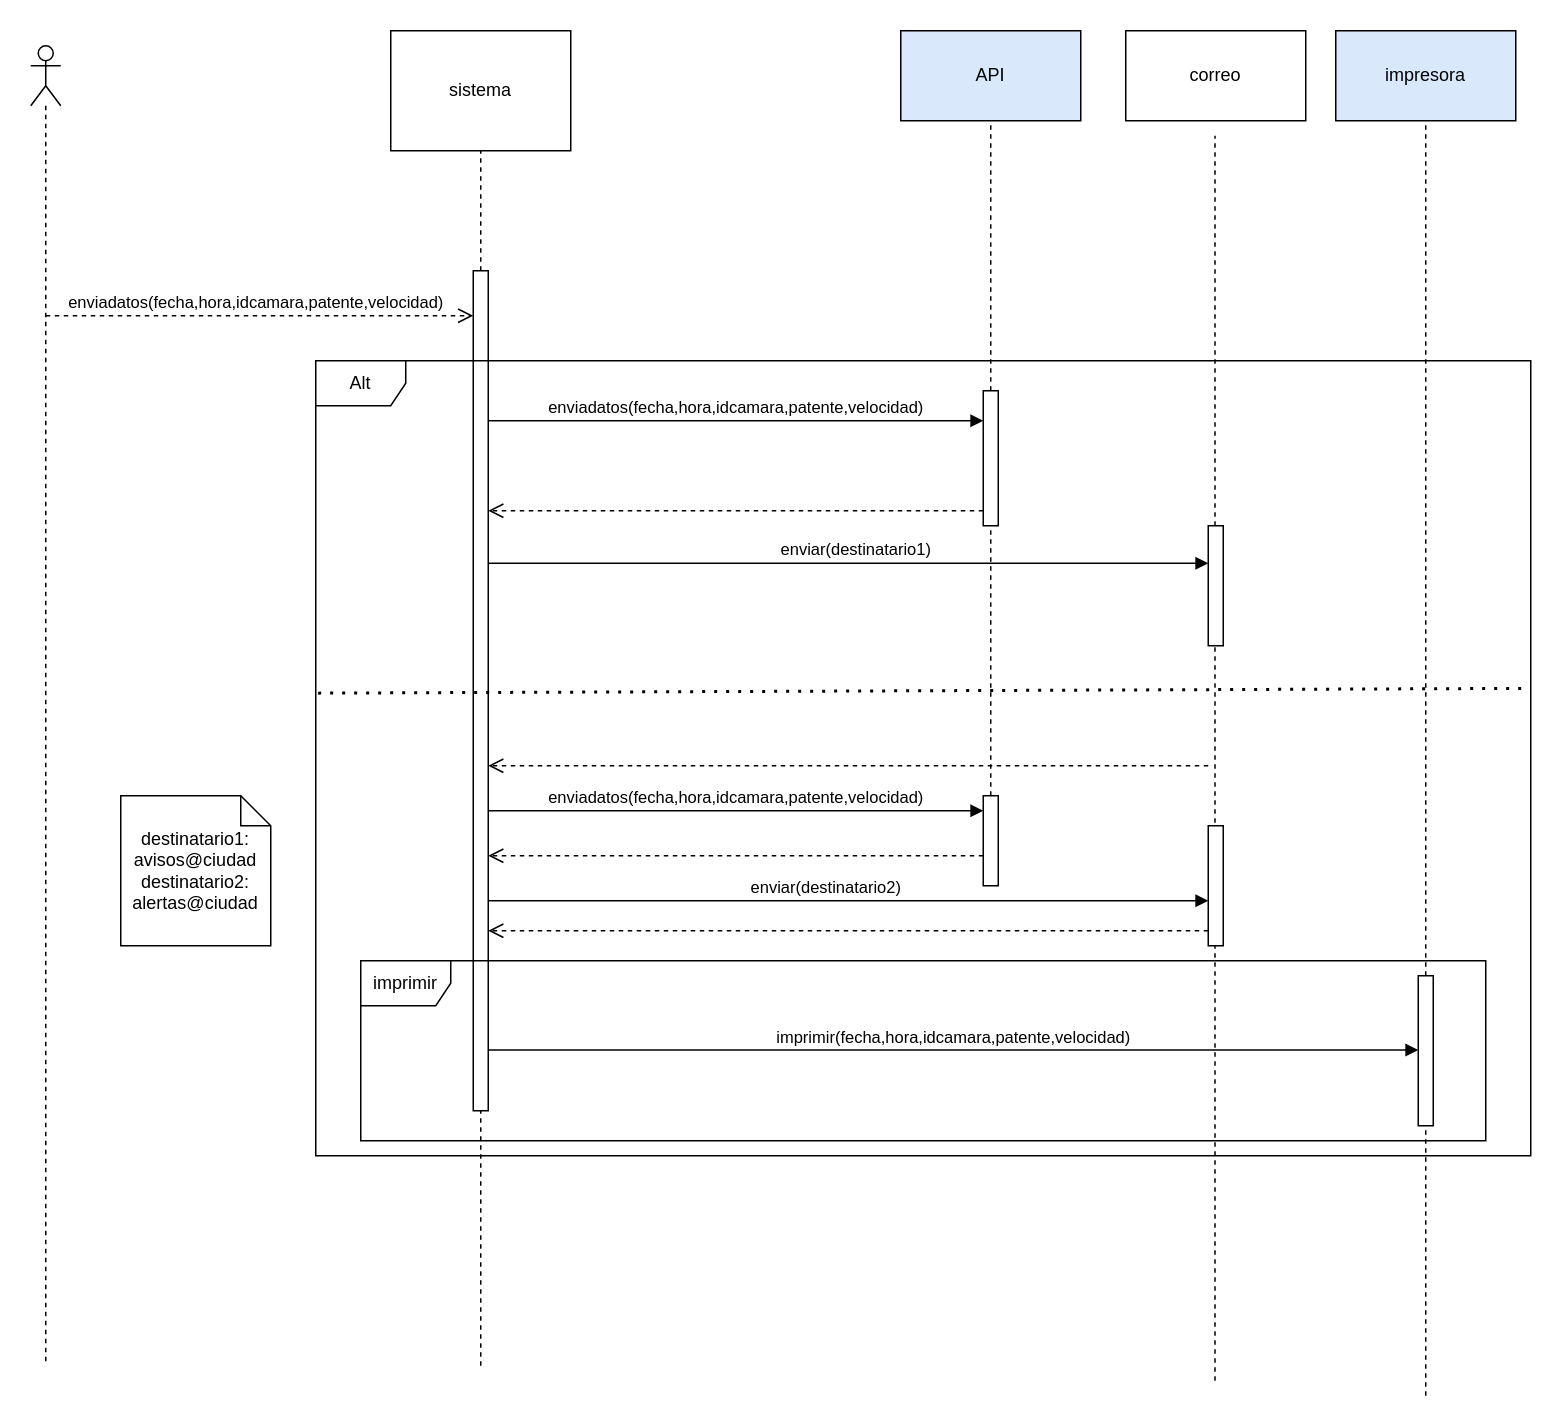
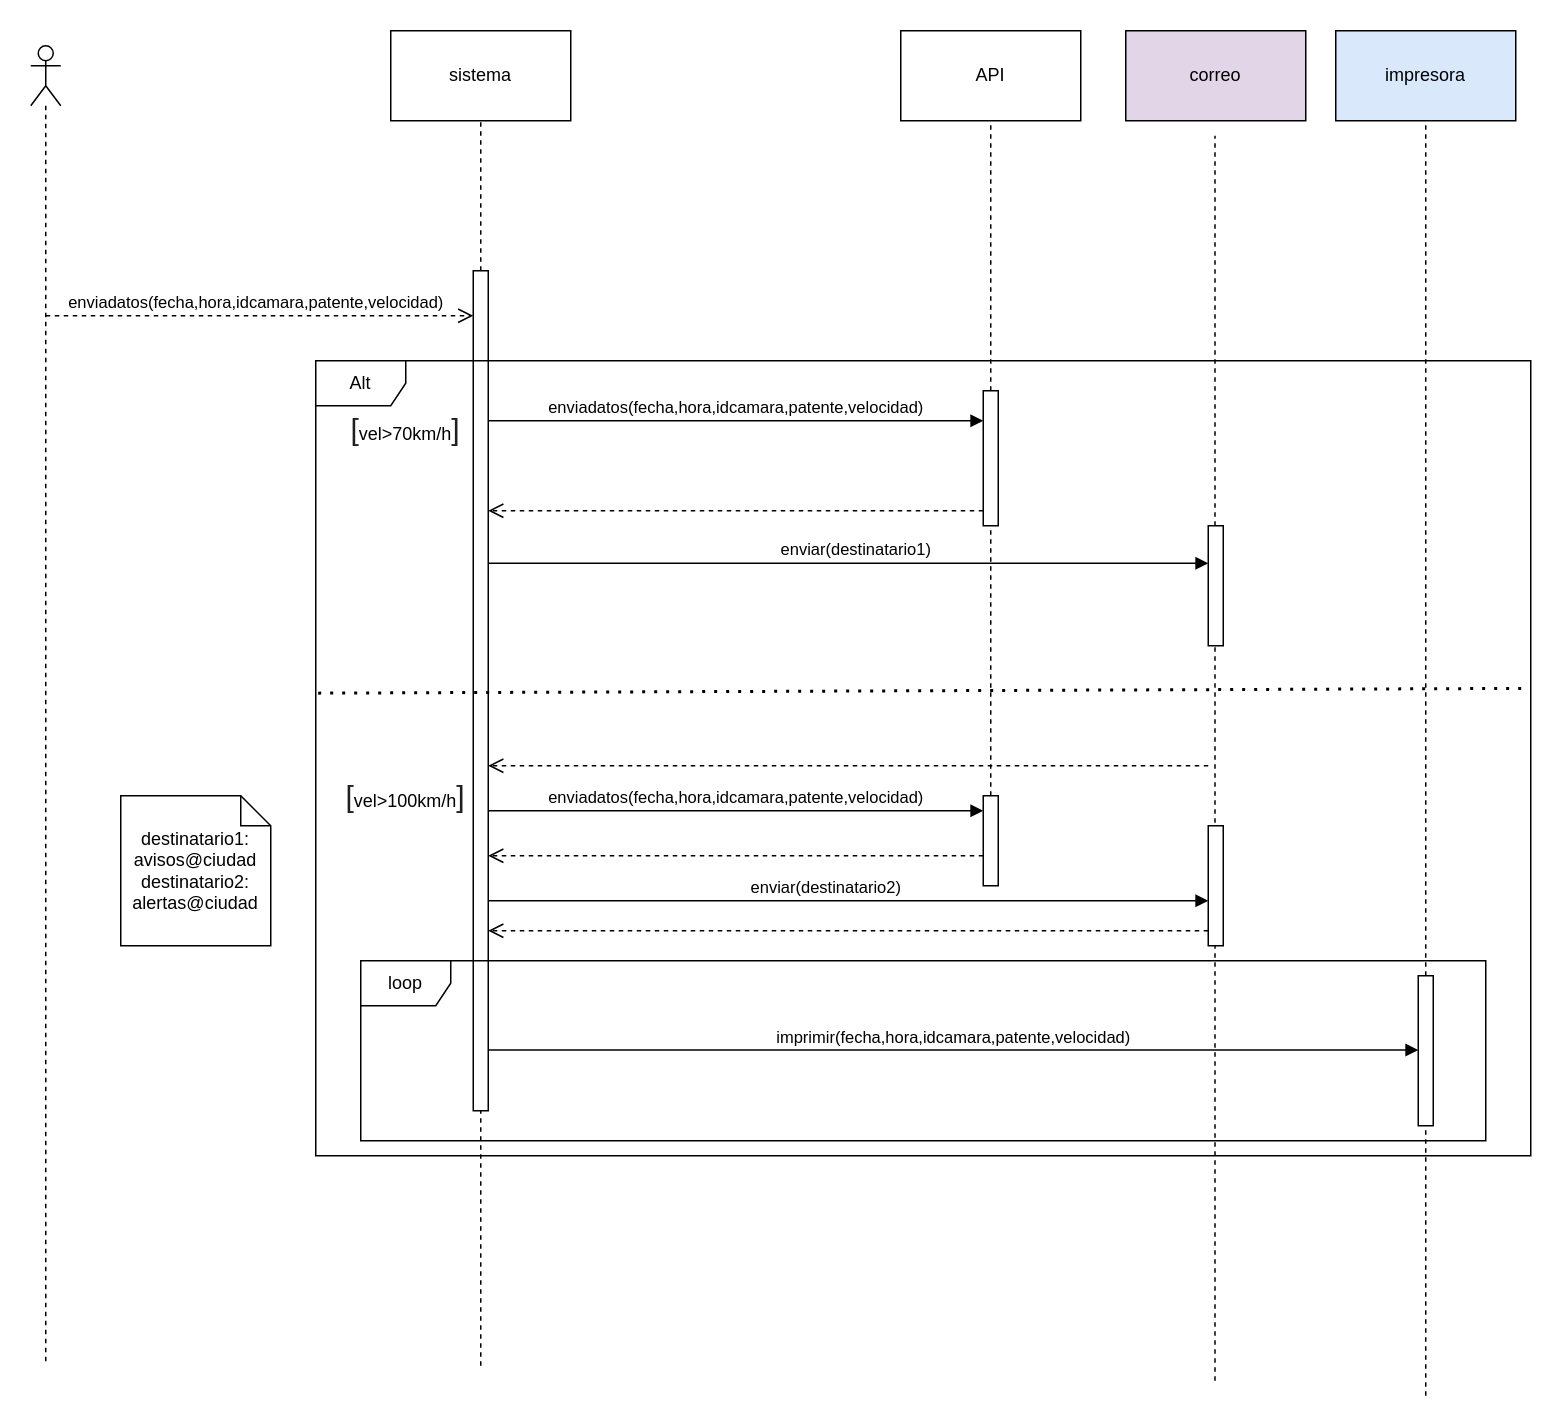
node "API": fillcolor #dae8fc -> #ffffff
node "correo": fillcolor #ffffff -> #e1d5e7
node "sistema": size 180x120 -> 180x90
node "[vel>70km/h]": added
node "[vel>100km/h]": added
node "imprimir": label "imprimir" -> "loop"
